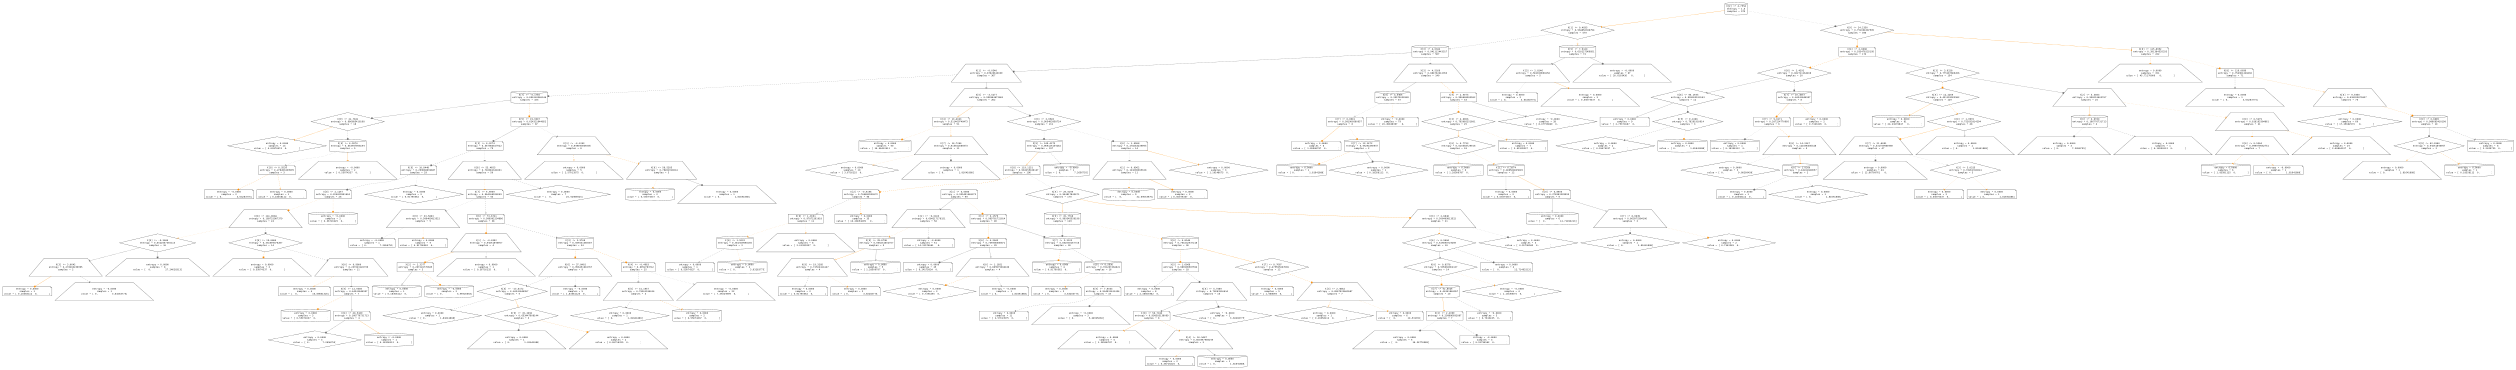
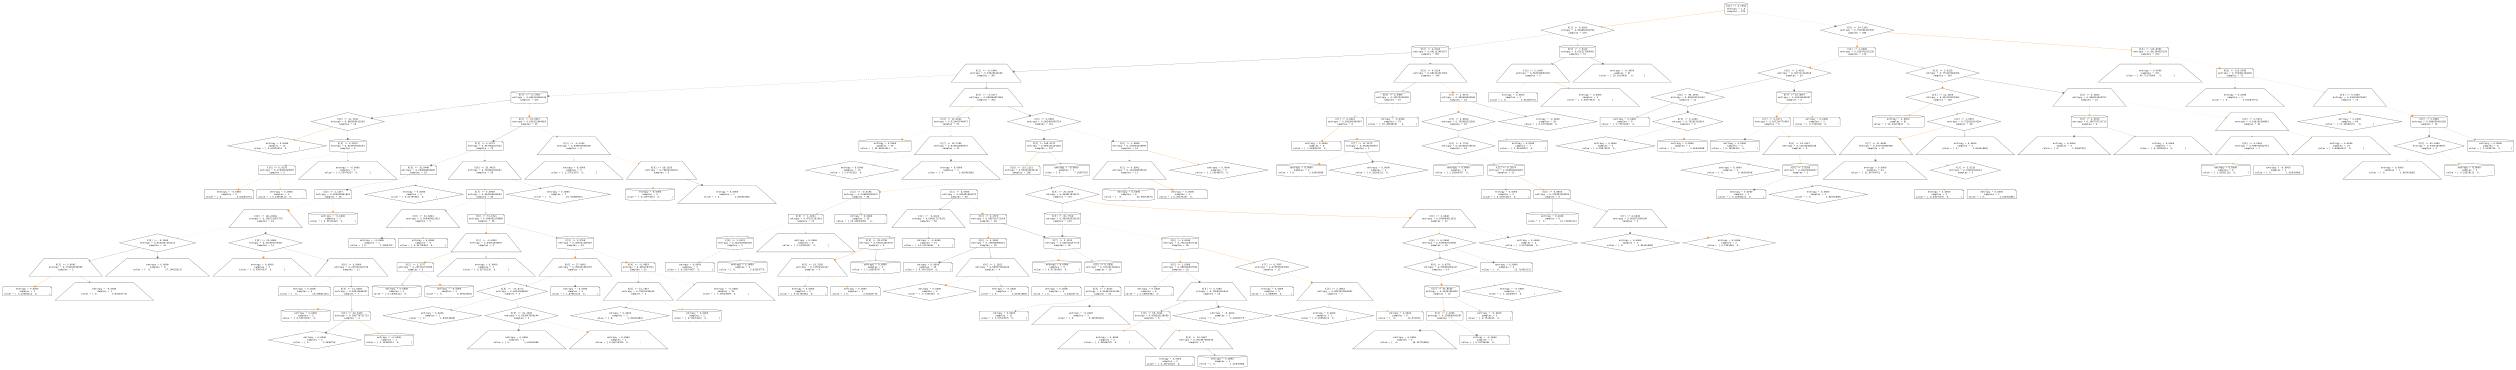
edge "X[9] <= 29.6796 entropy = 0.956251602767 samples = 9" -> "X[9] <= 19.3285 entropy = 0.72532411447 samples = 4": arrowhead onormal -> box
